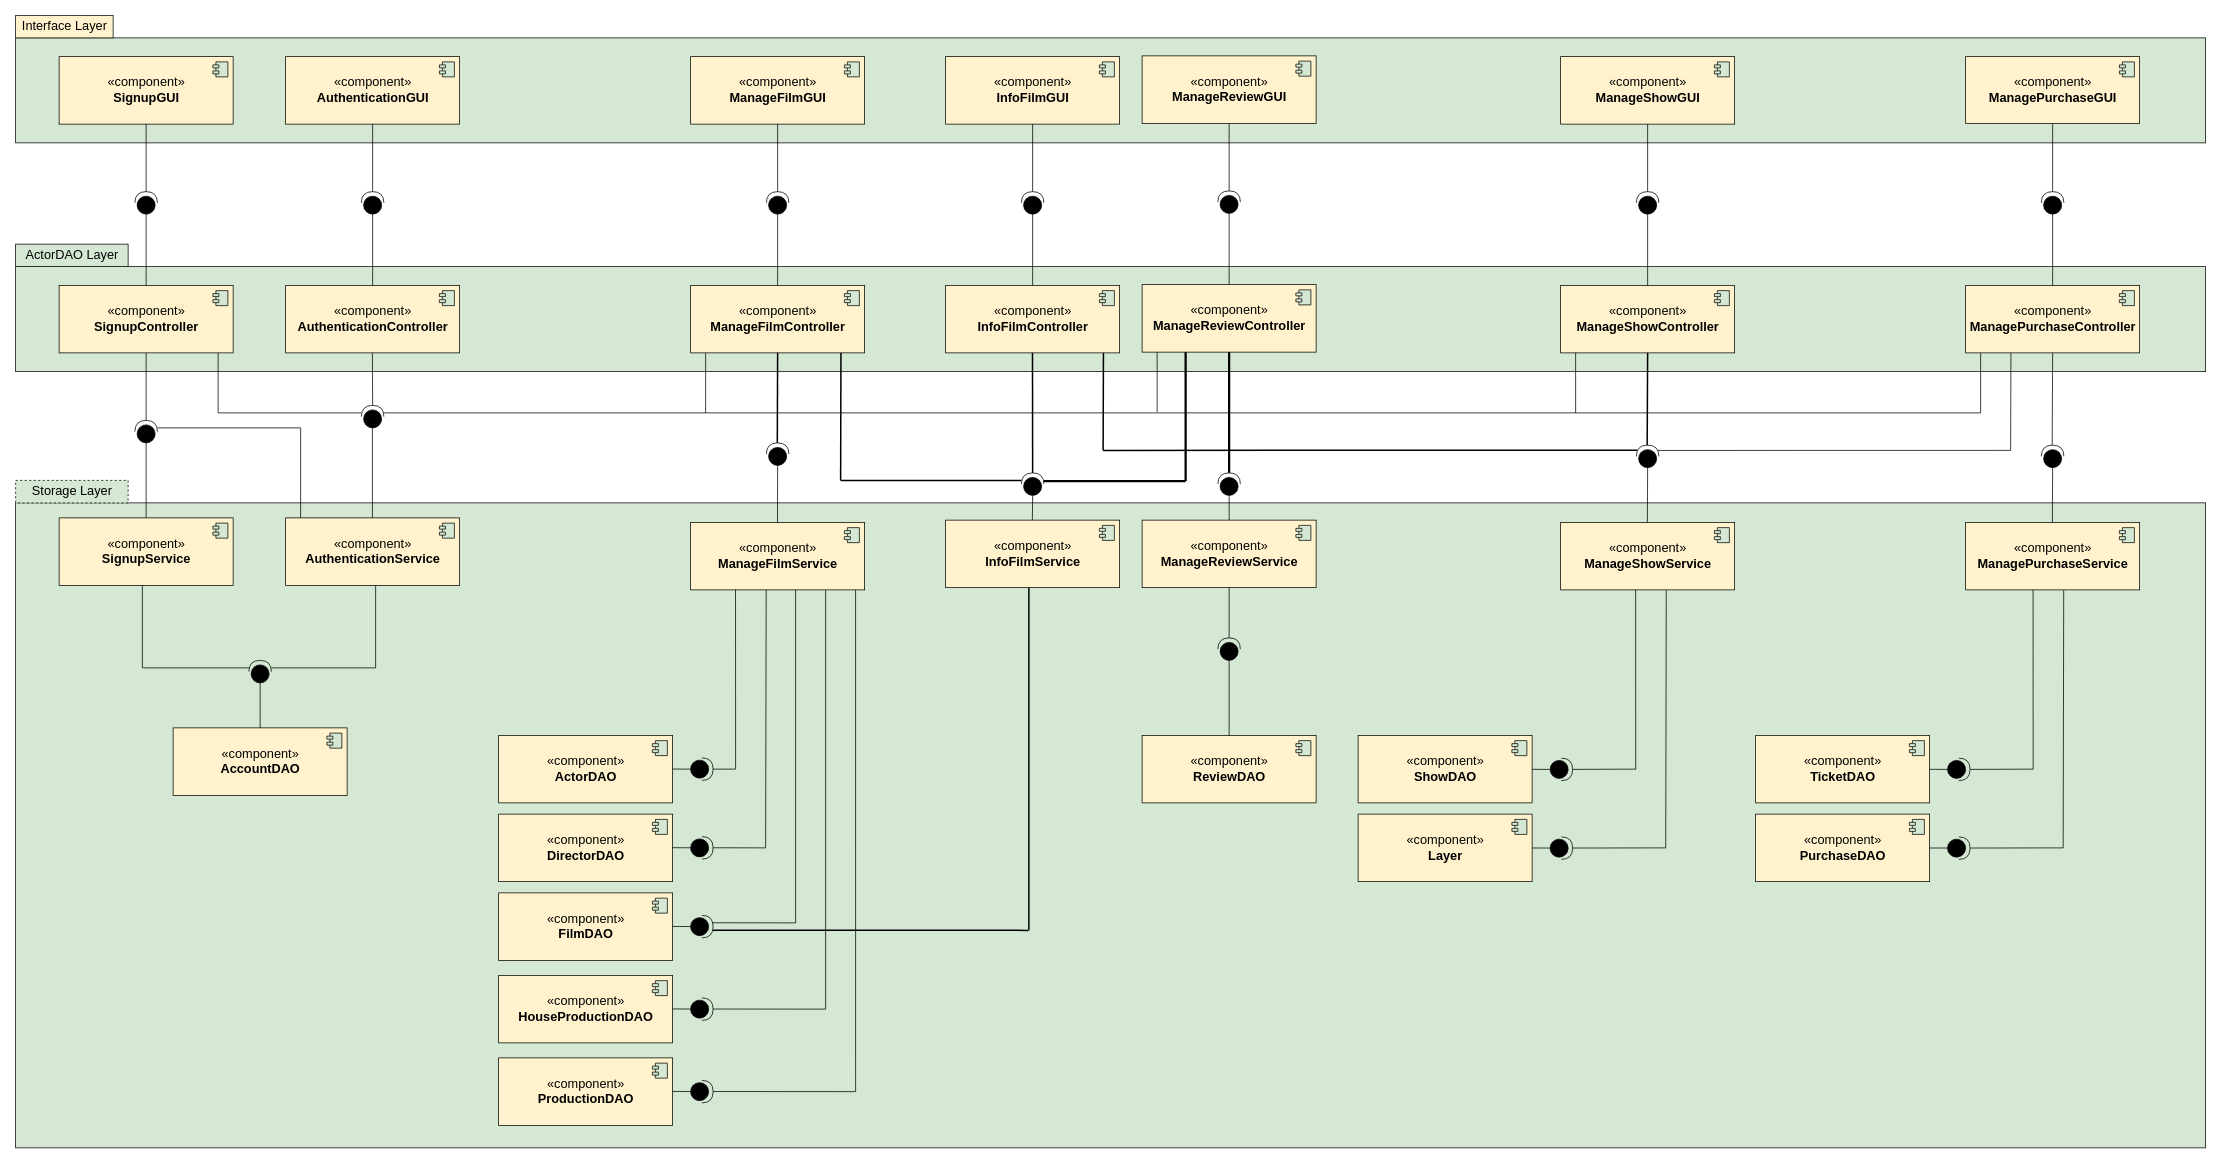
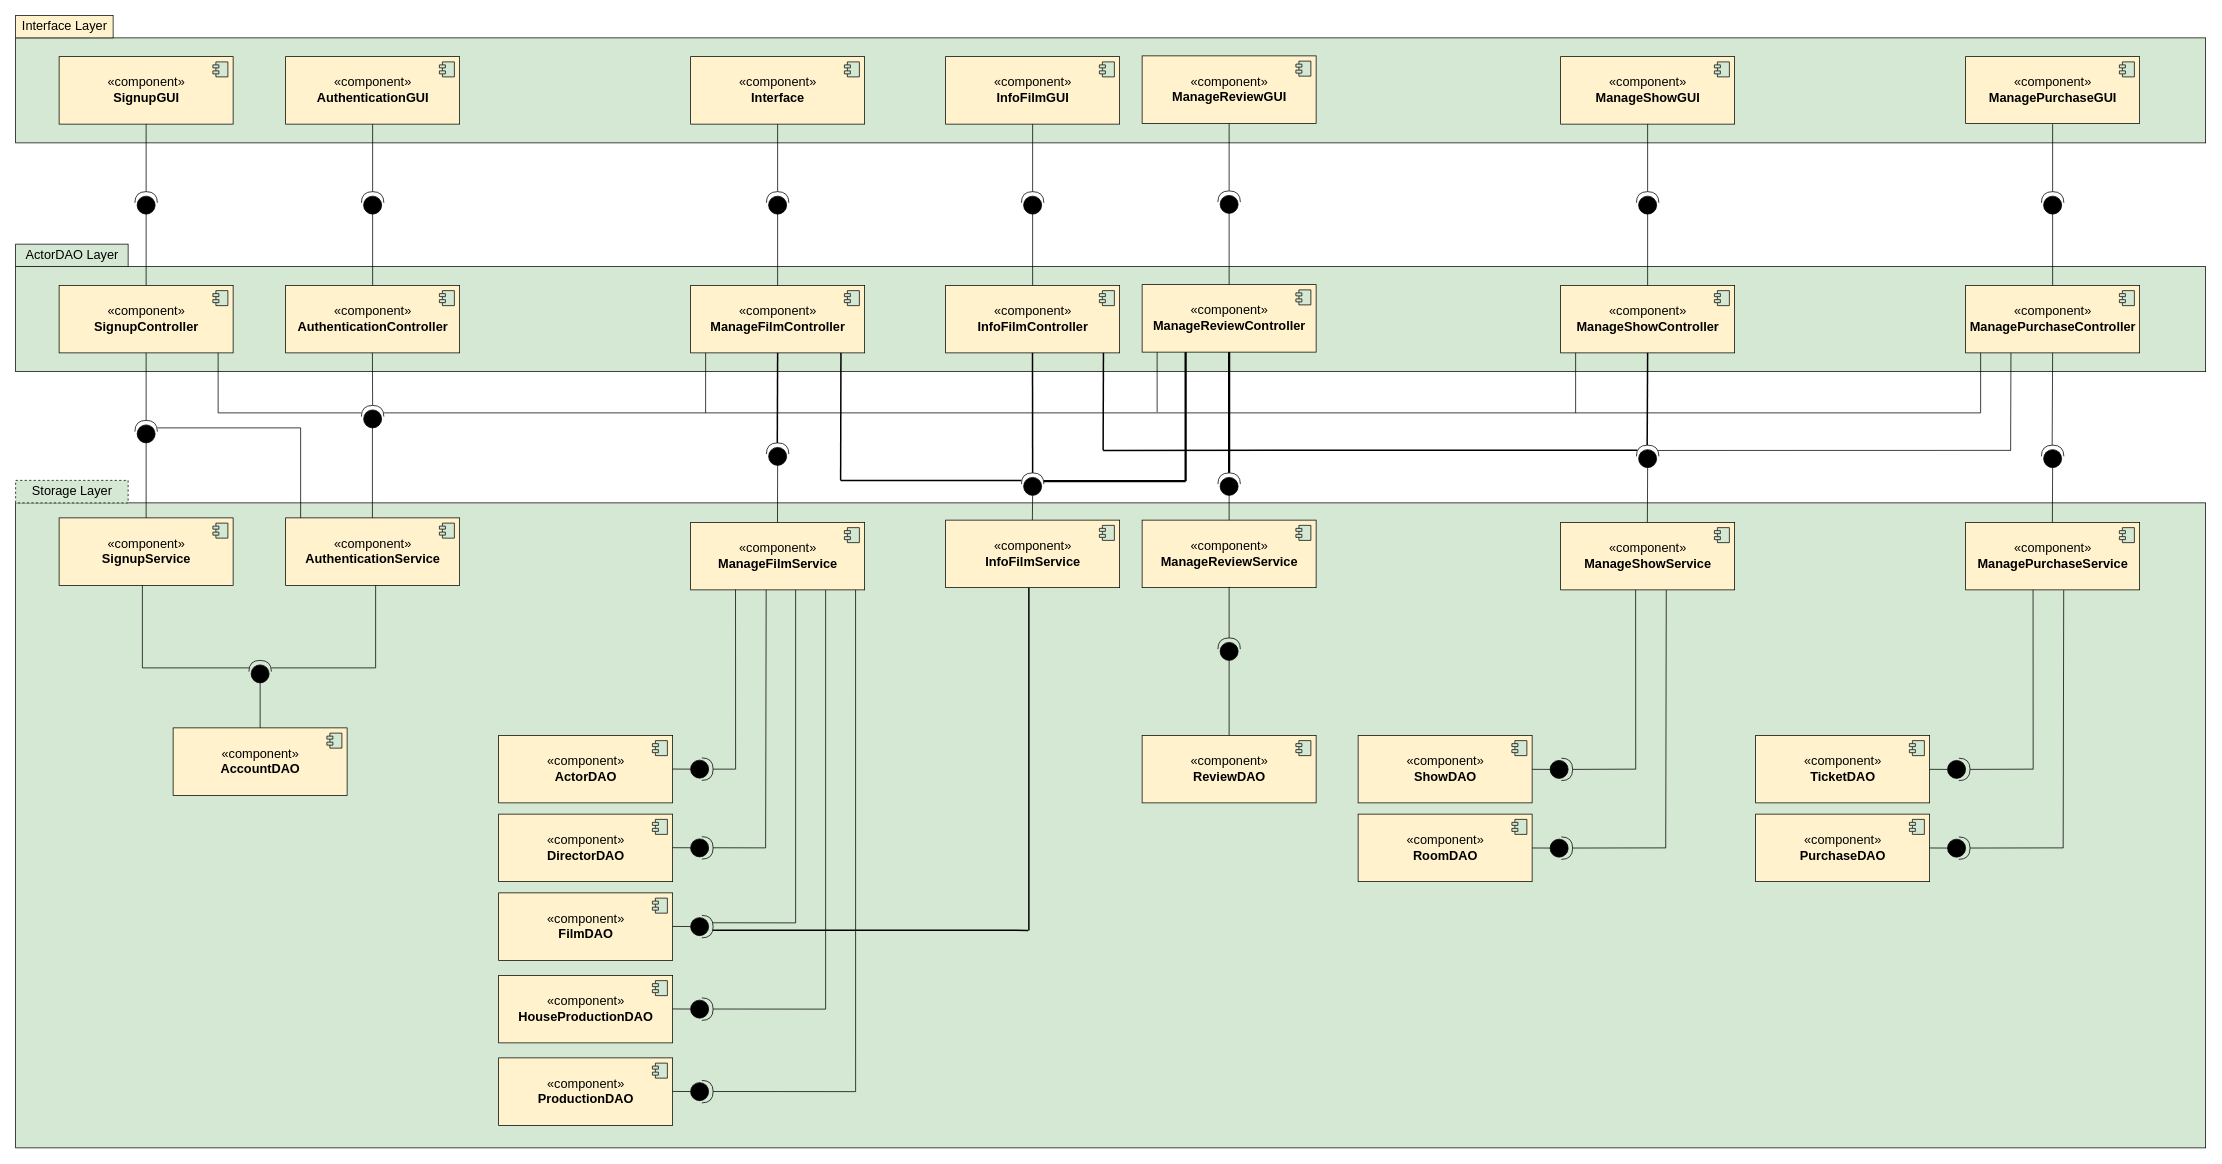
node "«component» ManageFilmGUI": label "«component» ManageFilmGUI" -> "«component» Interface"
node "«component» Layer": label "«component» Layer" -> "«component» RoomDAO"
